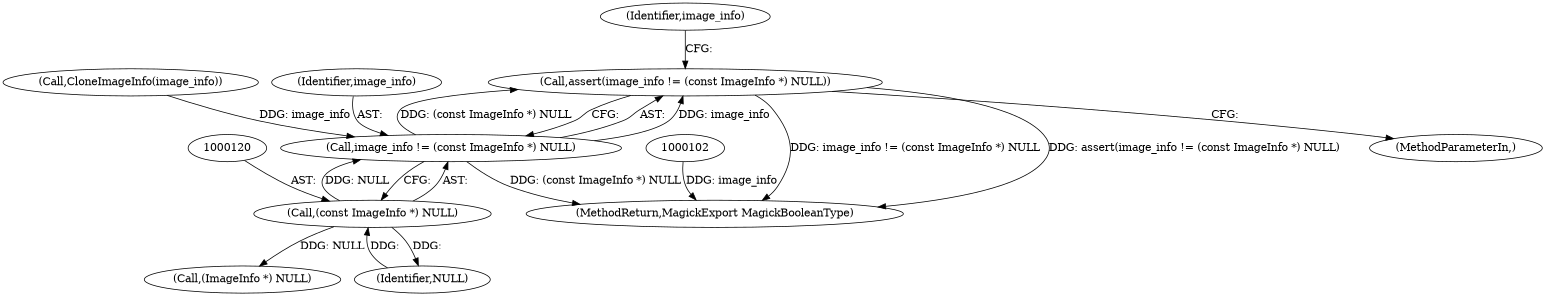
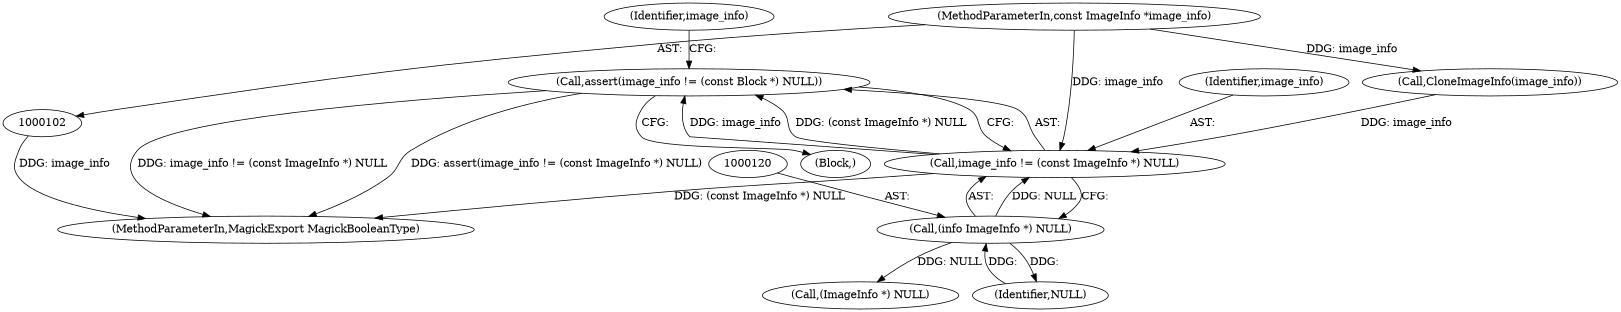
node "(MethodParameterIn,const ImageInfo *image_info)": added
node "(Call,assert(image_info != (const ImageInfo *) NULL))": label "(Call,assert(image_info != (const ImageInfo *) NULL))" -> "(Call,assert(image_info != (const Block *) NULL))"
node "(MethodParameterIn,)": label "(MethodParameterIn,)" -> "(Block,)"
node "(Call,(const ImageInfo *) NULL)": label "(Call,(const ImageInfo *) NULL)" -> "(Call,(info ImageInfo *) NULL)"
node "(MethodReturn,MagickExport MagickBooleanType)": label "(MethodReturn,MagickExport MagickBooleanType)" -> "(MethodParameterIn,MagickExport MagickBooleanType)"
